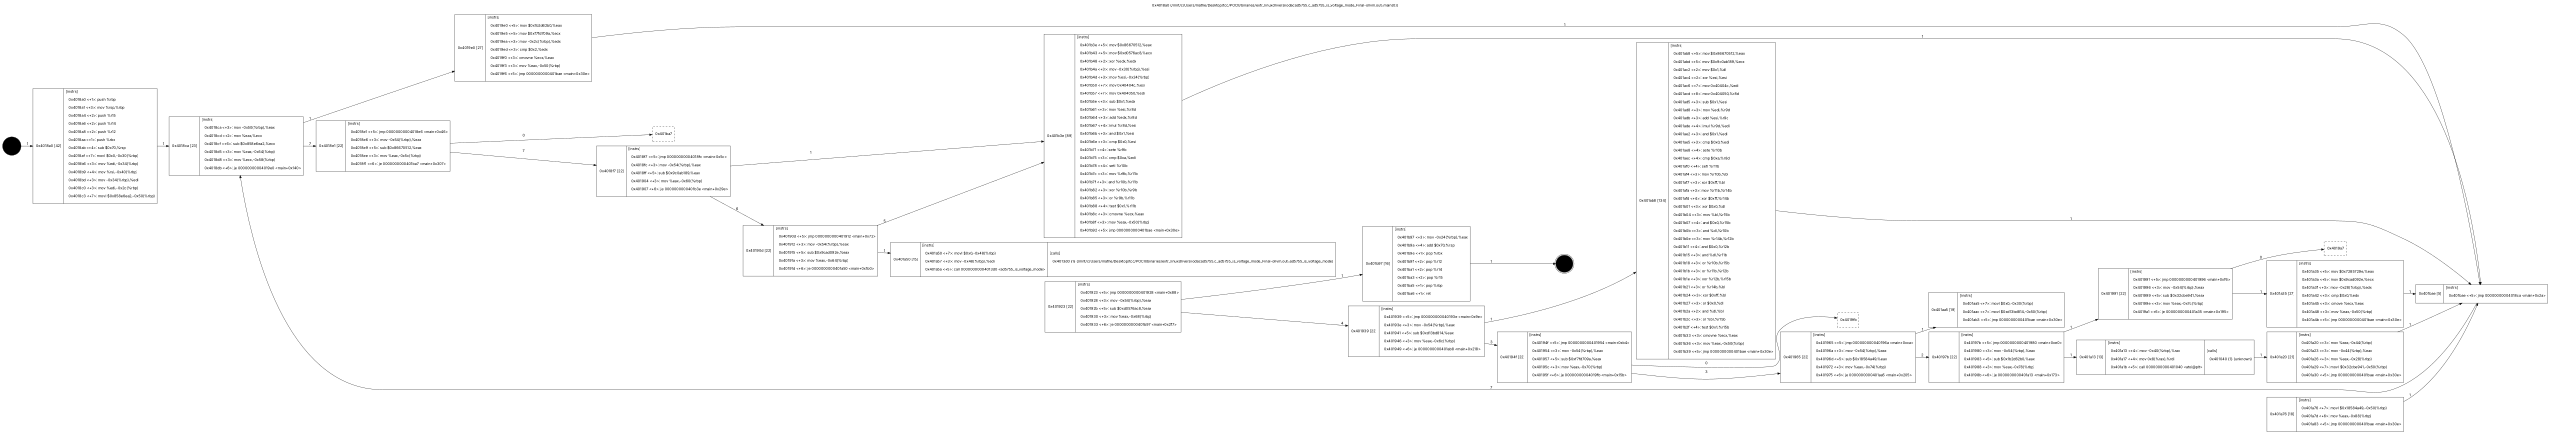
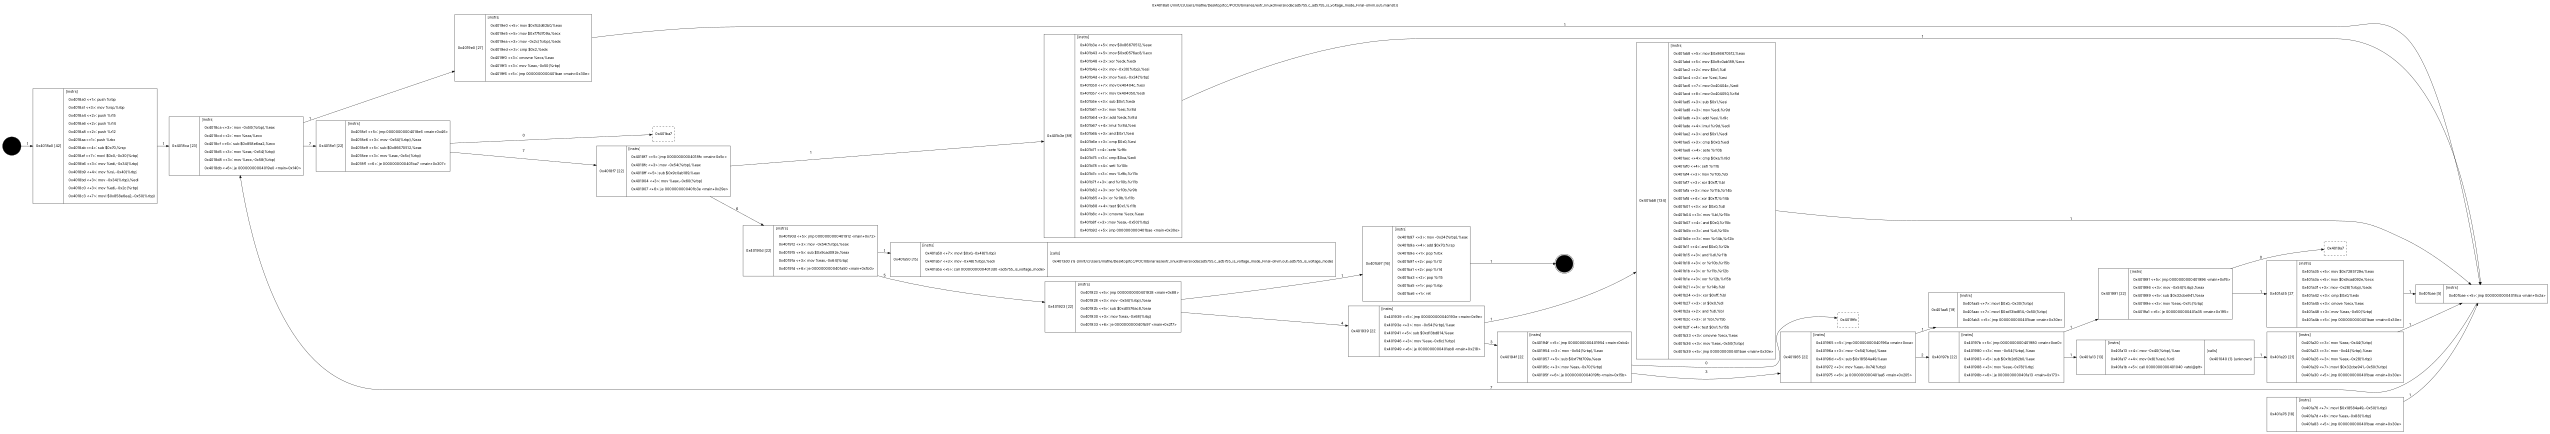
edge "0x40190d [22]" -> "0x401b3e [89]": now "0x40190d [22]" -> "0x401923 [22]"
